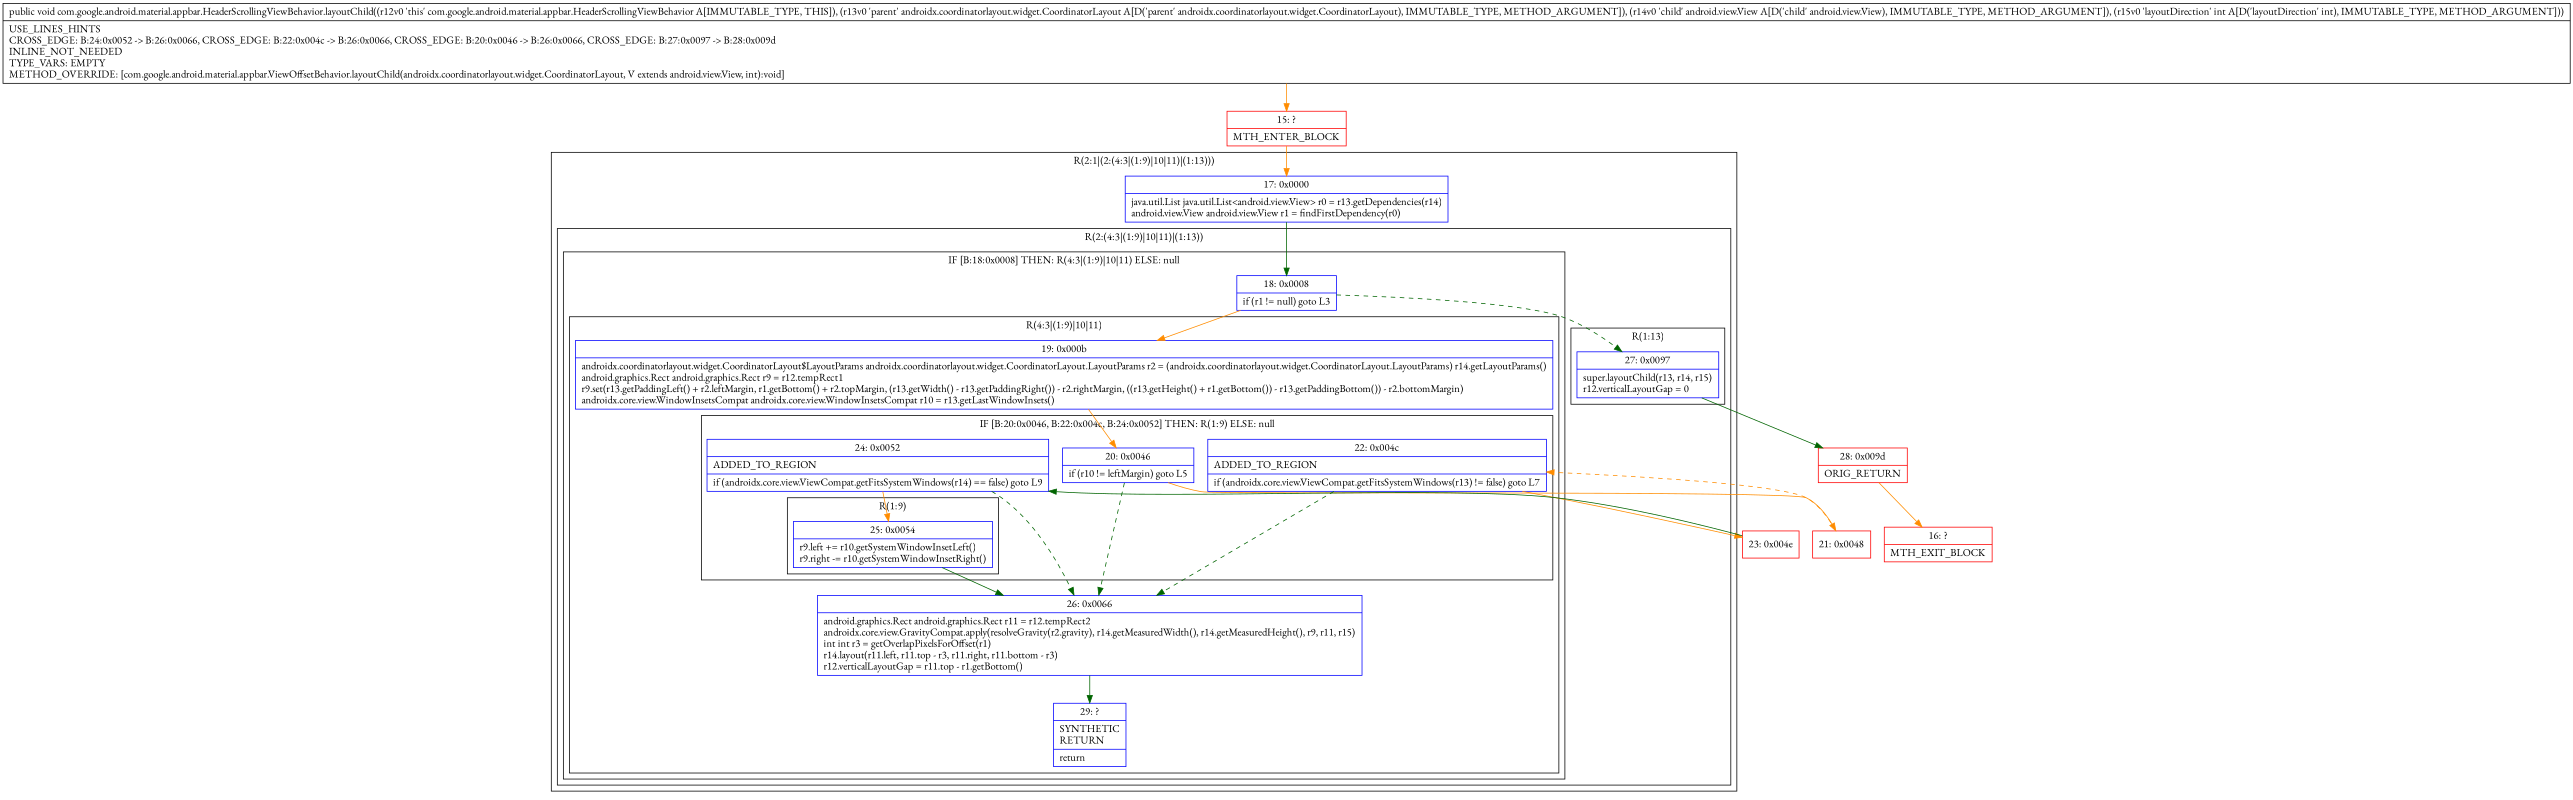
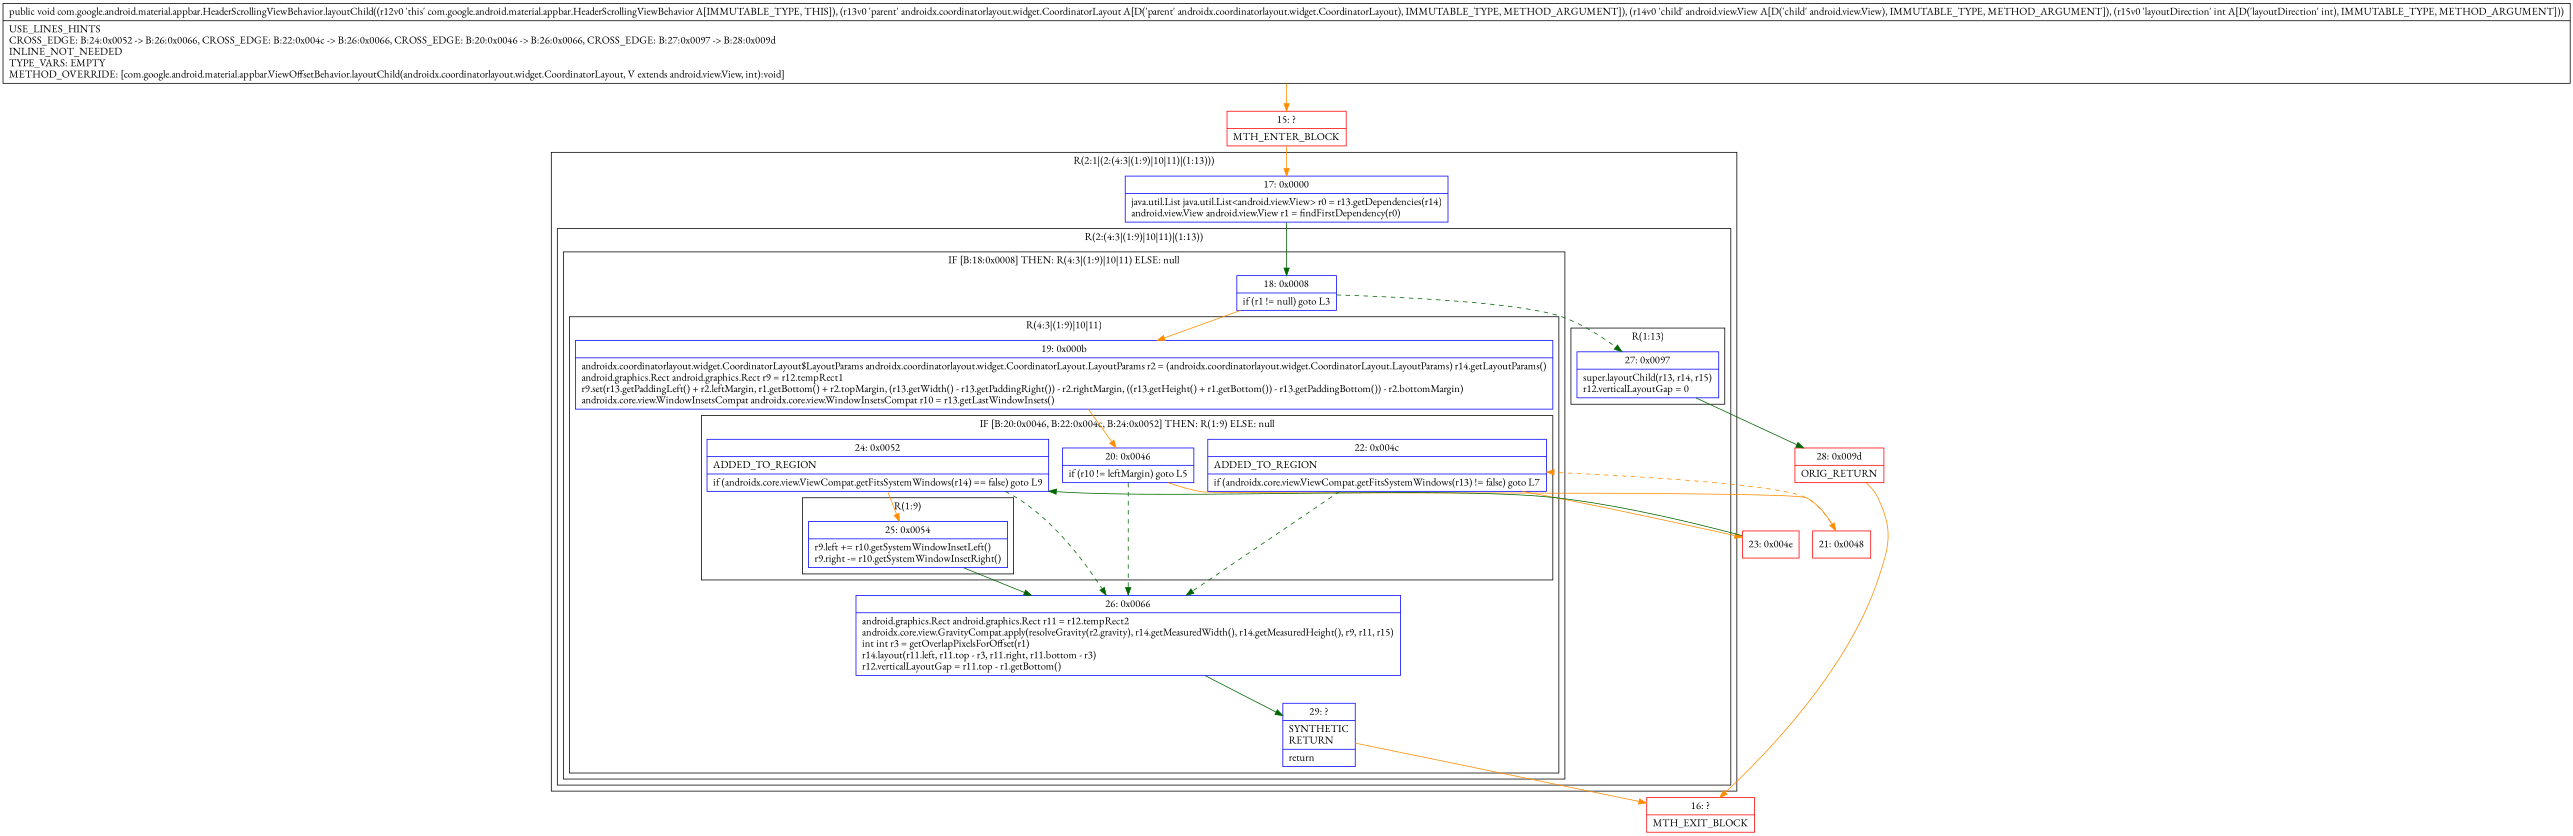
edge "29: ?" -> "16: ?": added
